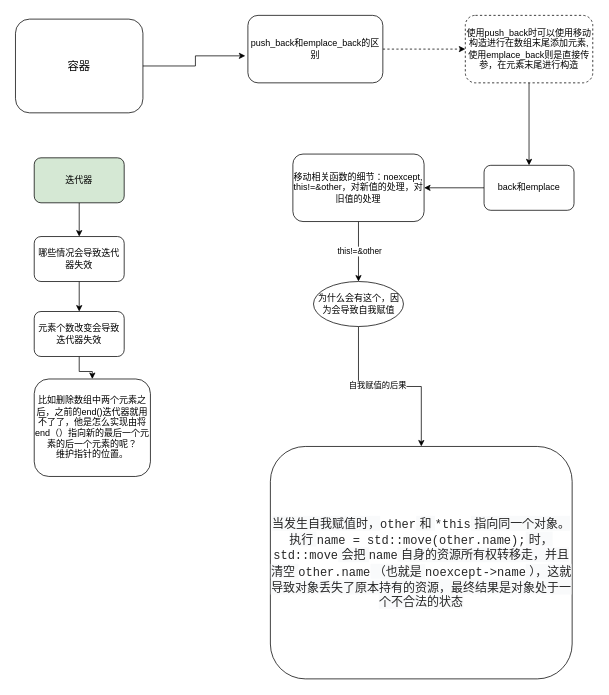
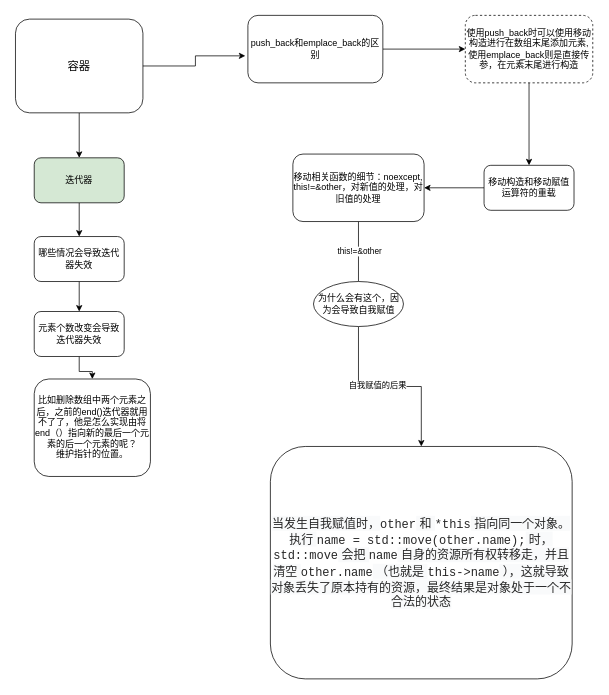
edge "push_back和emplace_back的区别" -> "使用push_back时可以使用移动构造进行在数组末尾添加元素,使用emplace_back则是直接传参，在元素末尾进行构造": style dashed -> solid
edge "容器" -> "迭代器": added
node "back和emplace": label "back和emplace" -> "移动构造和移动赋值运算符的重载"
edge "移动相关函数的细节：noexcept, this!=&other，对新值的处理，对旧值的处理" -> "为什么会有这个，因为会导致自我赋值": arrowhead classic -> none
node "当发生自我赋值时，other 和 *this 指向同一个对象。执行 name = std::move(other.name); 时，std::move 会把 name 自身的资源所有权转移走，并且清空 other.name （也就是 noexcept->name ），这就导致对象丢失了原本持有的资源，最终结果是对象处于一个不合法的状态": label "当发生自我赋值时，other 和 *this 指向同一个对象。执行 name = std::move(other.name); 时，std::move 会把 name 自身的资源所有权转移走，并且清空 other.name （也就是 noexcept->name ），这就导致对象丢失了原本持有的资源，最终结果是对象处于一个不合法的状态" -> "当发生自我赋值时，other 和 *this 指向同一个对象。执行 name = std::move(other.name); 时，std::move 会把 name 自身的资源所有权转移走，并且清空 other.name （也就是 this->name ），这就导致对象丢失了原本持有的资源，最终结果是对象处于一个不合法的状态"
